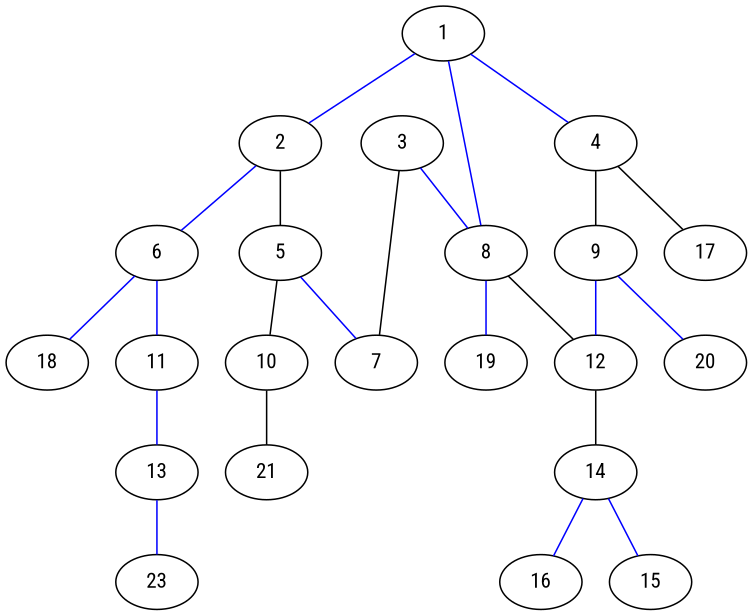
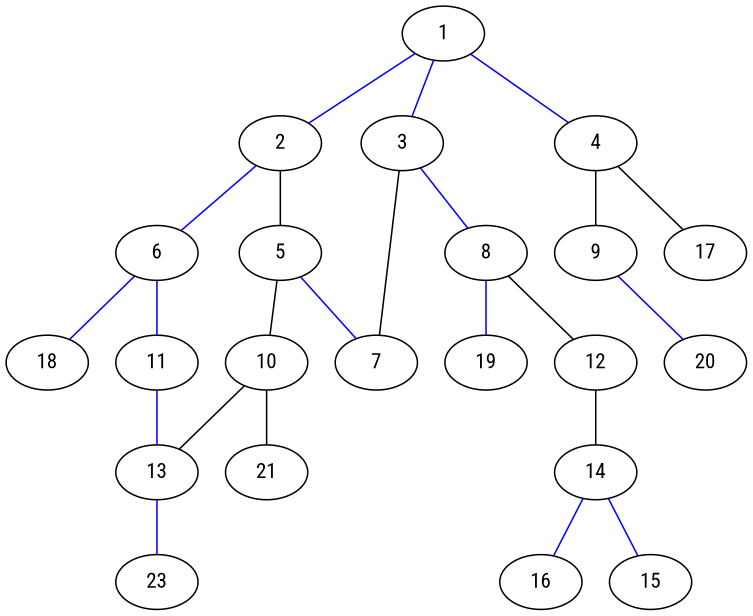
edge "1" -- "8": now "1" -- "3"
edge "9" -- "12": removed
edge "10" -- "13": added
